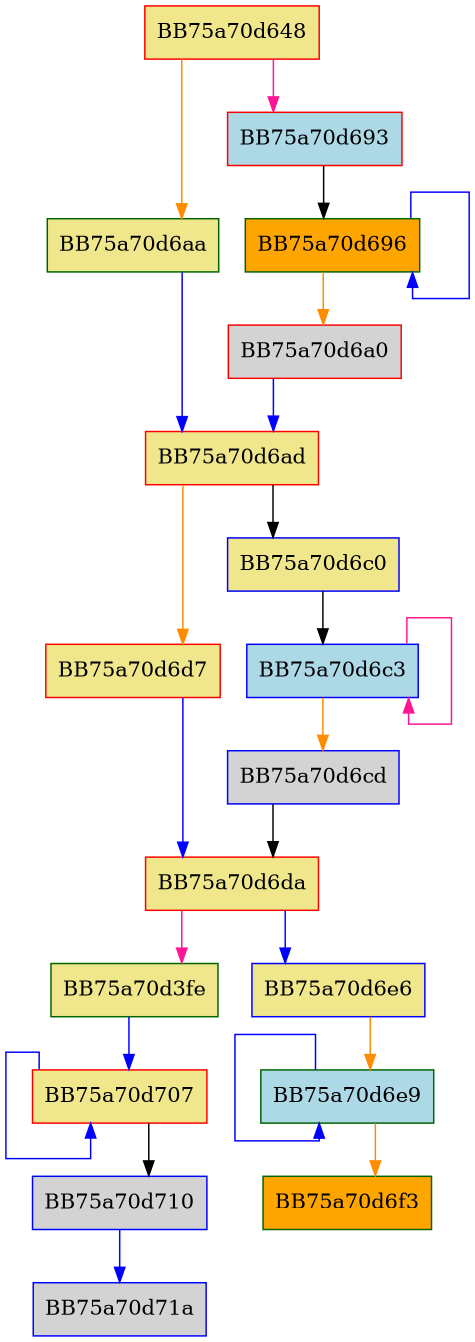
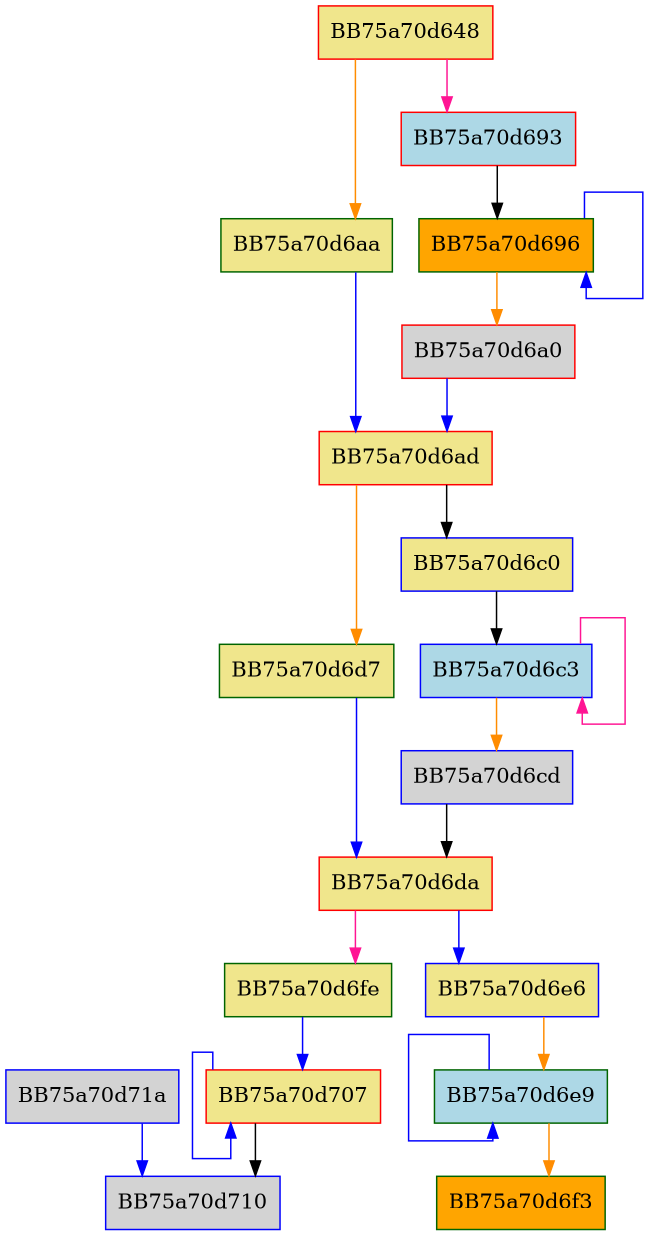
node "BB75a70d6d7": color red -> darkgreen
node "BB75a70d3fe": label "BB75a70d3fe" -> "BB75a70d6fe"
edge "BB75a70d710" -> "BB75a70d71a": reversed
